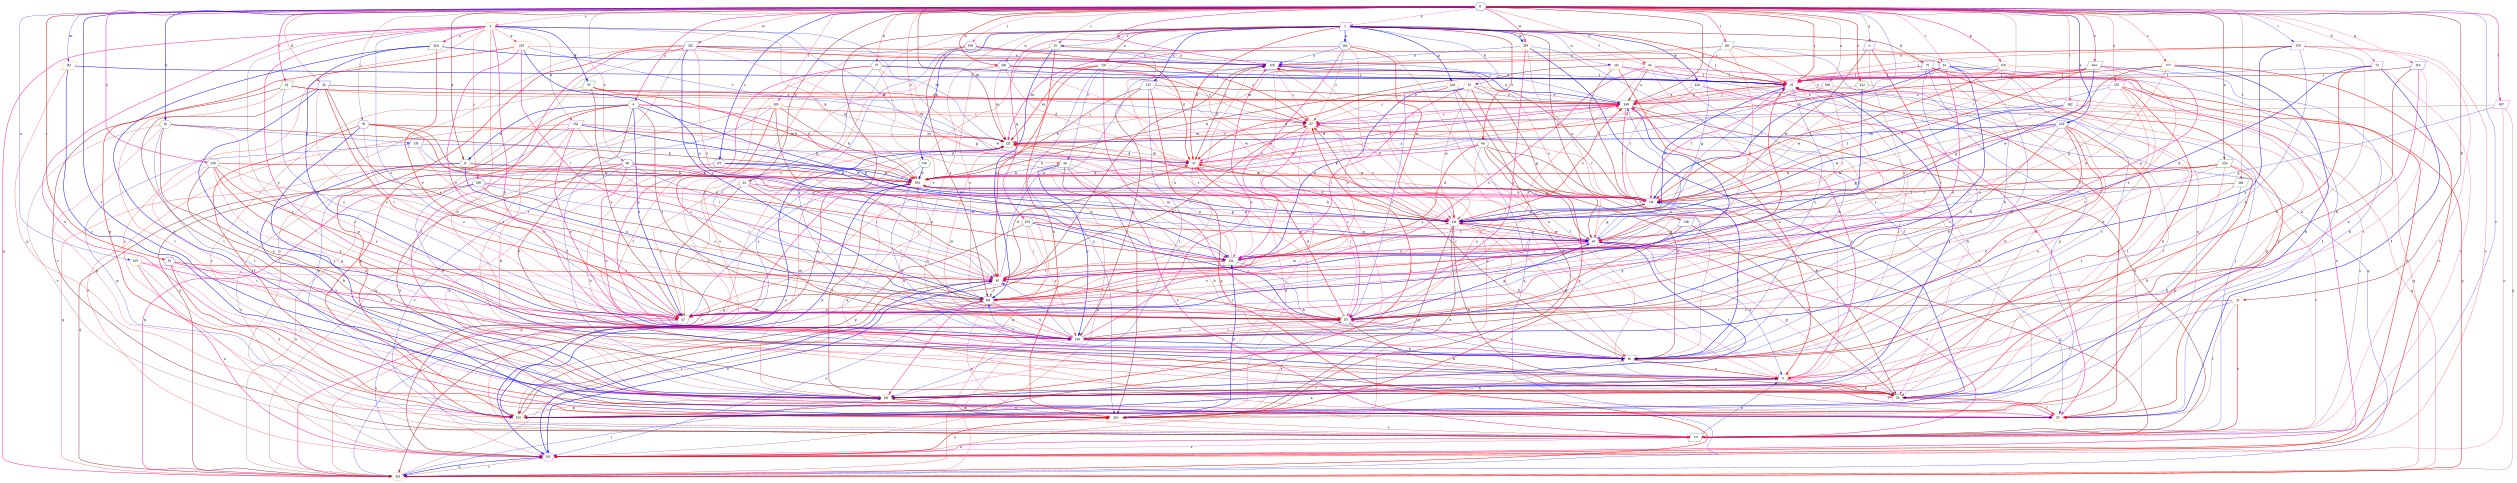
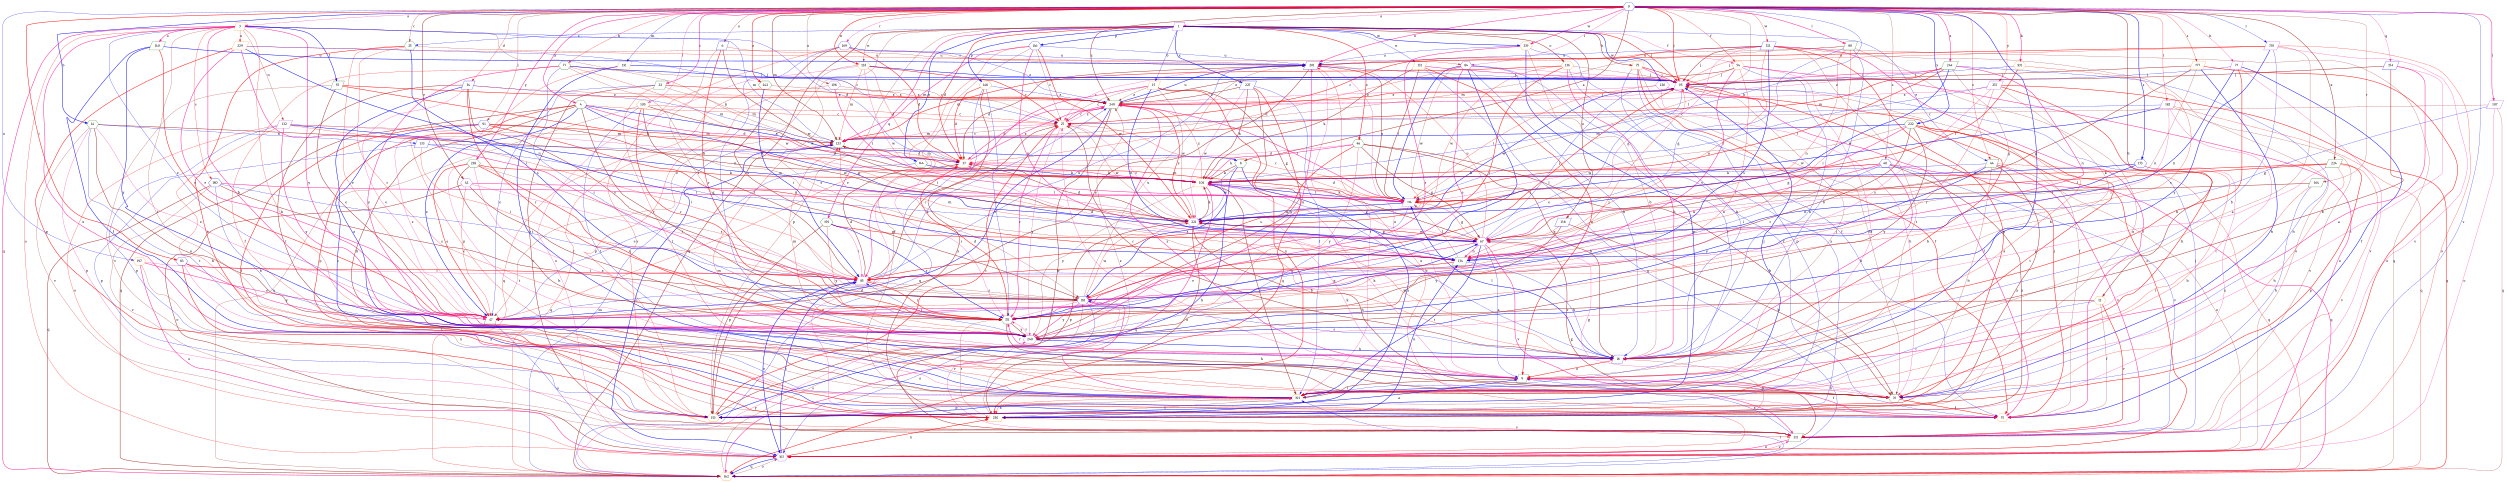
node "128": color blue -> darkorange
node "75": color blue -> darkorange
node "222": color blue -> darkgreen
edge "8" -> "162": removed, label "q"
